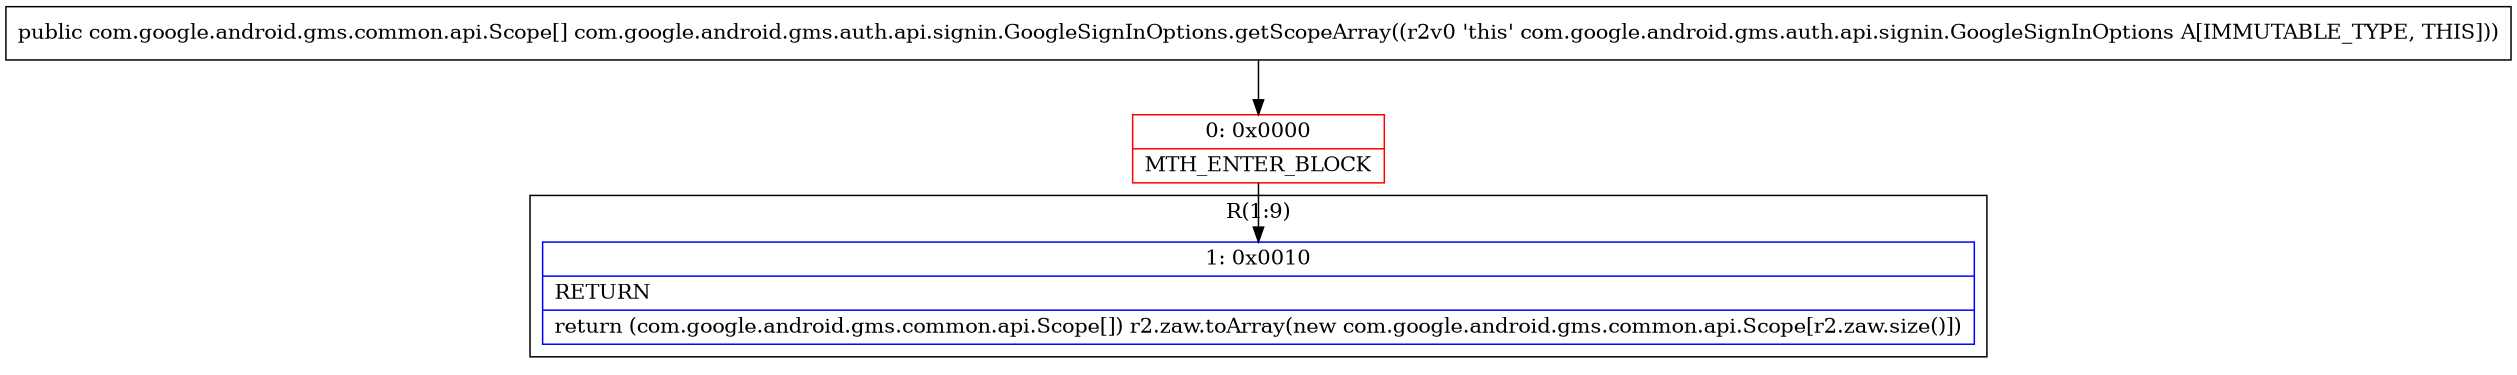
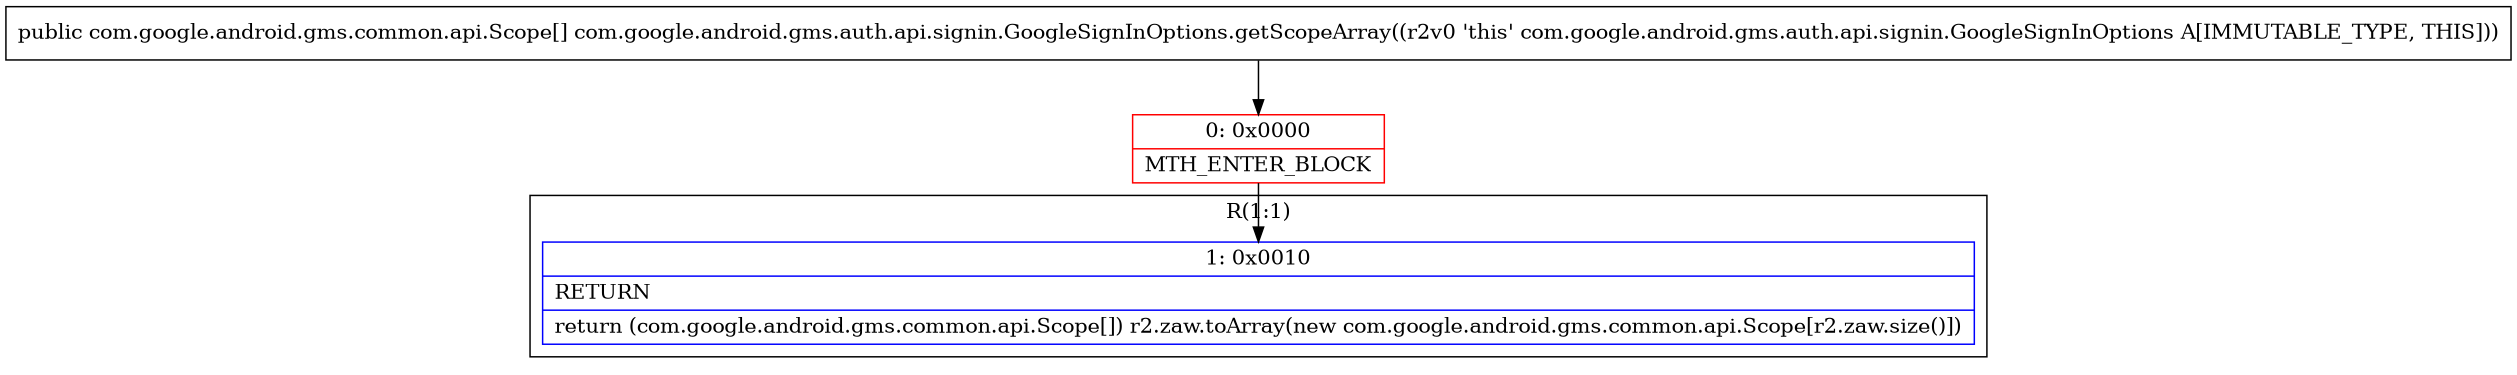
cluster "R(1:9)": label "R(1:9)" -> "R(1:1)"
